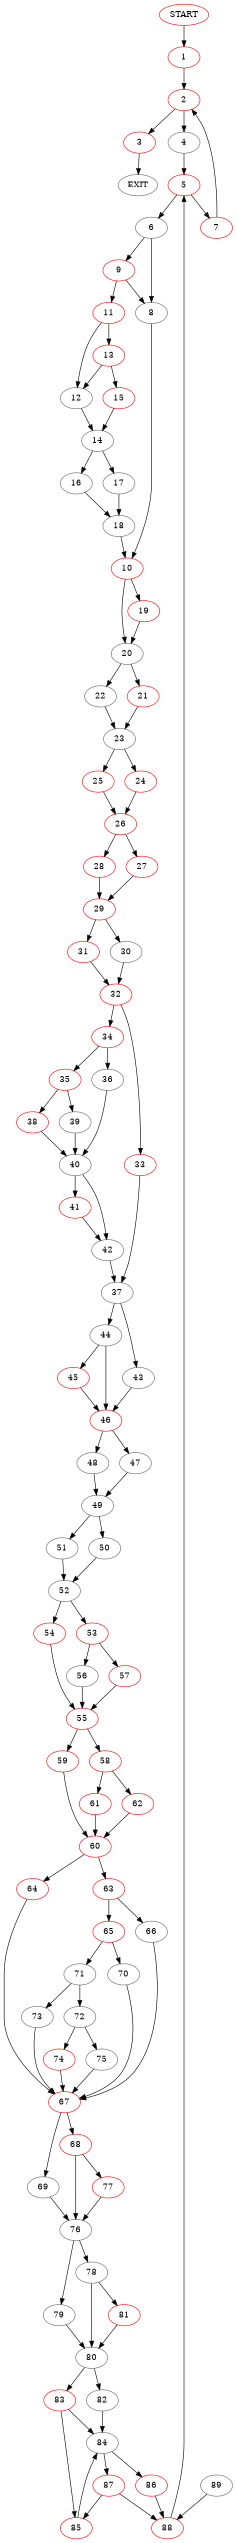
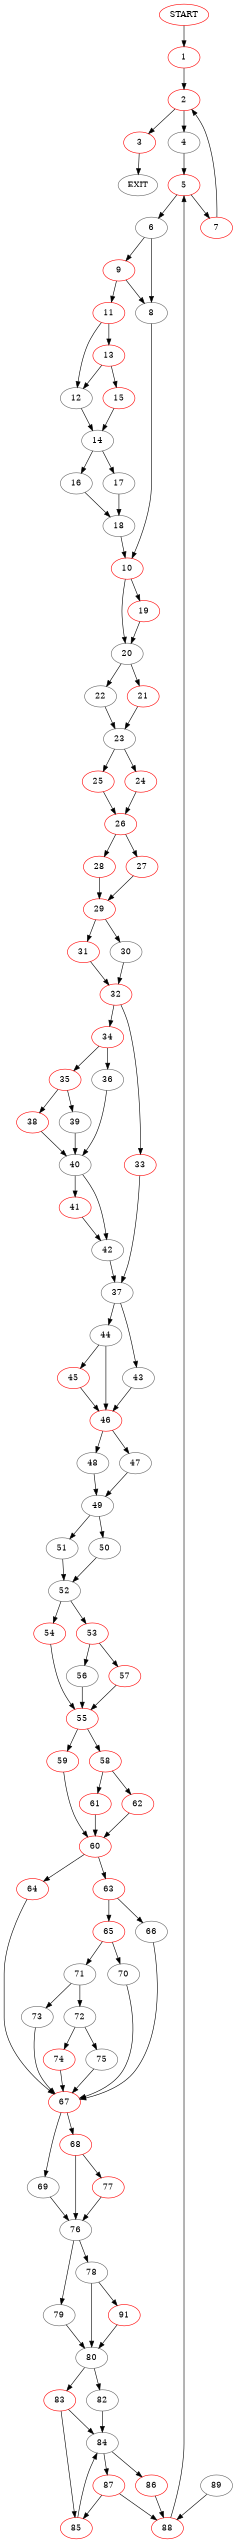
node "81": label "81" -> "91"
